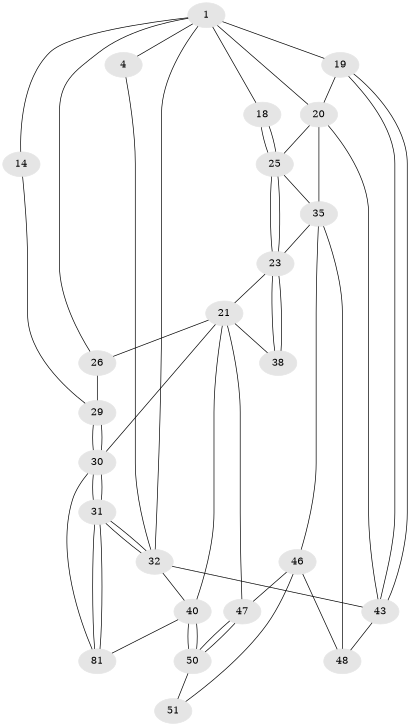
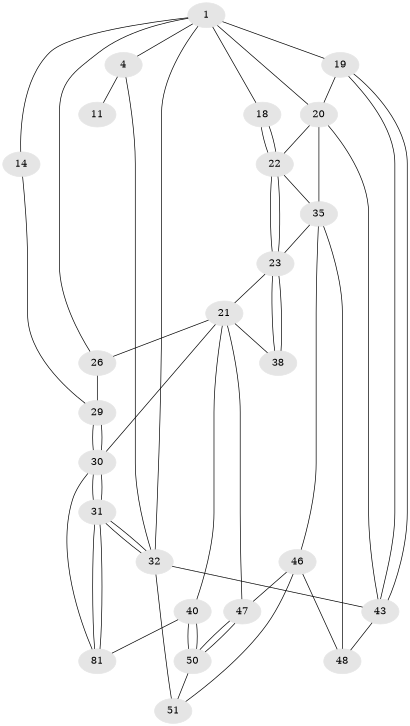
node "11": added
node "25": label "25" -> "22"
edge "32" -- "40": now "32" -- "51"
